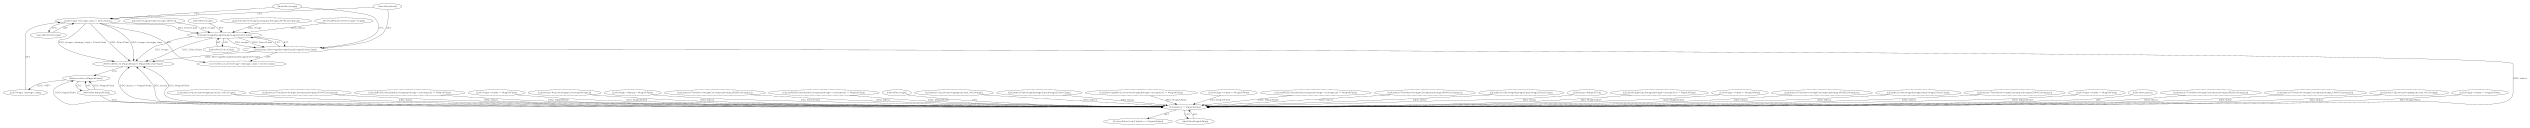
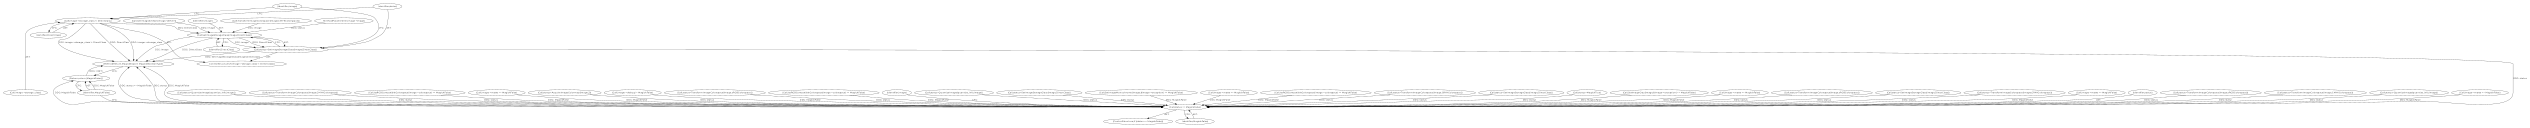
edge "(Return,return(MagickFalse);)" -> "(Call,image->storage_class)": now "(Return,return(MagickFalse);)" -> "(MethodReturn,MagickExport MagickBooleanType)"
edge "(Call,image->debug != MagickFalse)" -> "(Call,status == MagickFalse)": label "DDG: DirectClass" -> "DDG: MagickFalse"
